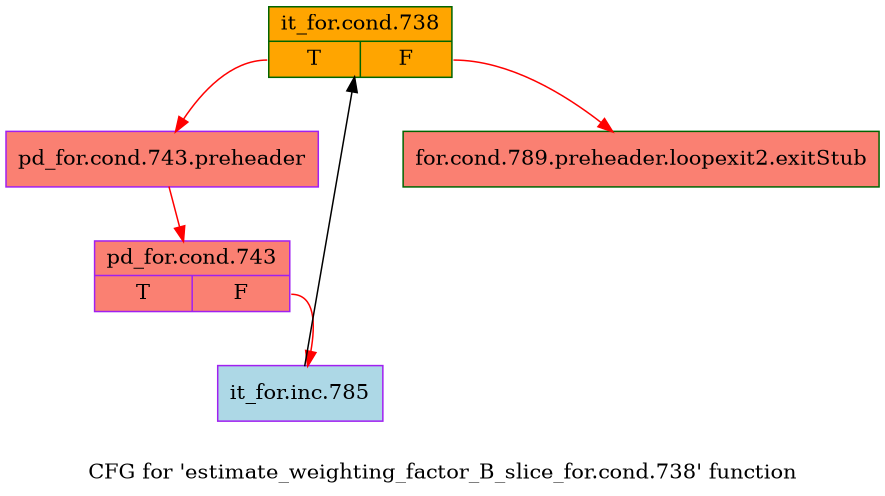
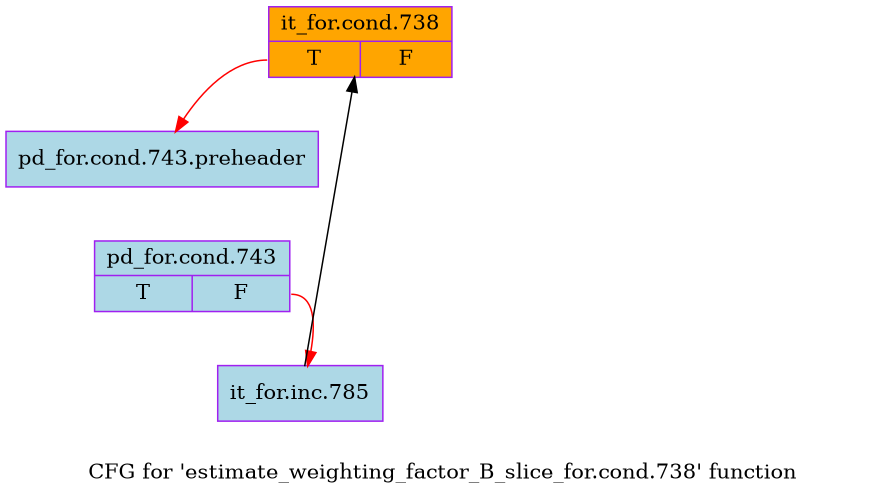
node "it_for.cond.738": color darkgreen -> purple
node "pd_for.cond.743.preheader": fillcolor salmon -> lightblue
node "for.cond.789.preheader.loopexit2.exitStub": removed
edge "pd_for.cond.743.preheader" -> "pd_for.cond.743": removed
node "pd_for.cond.743": fillcolor salmon -> lightblue
